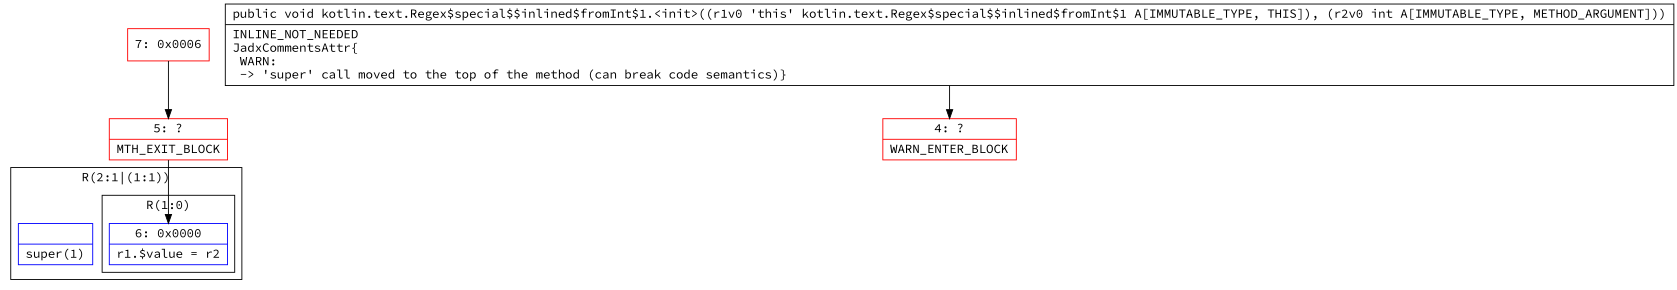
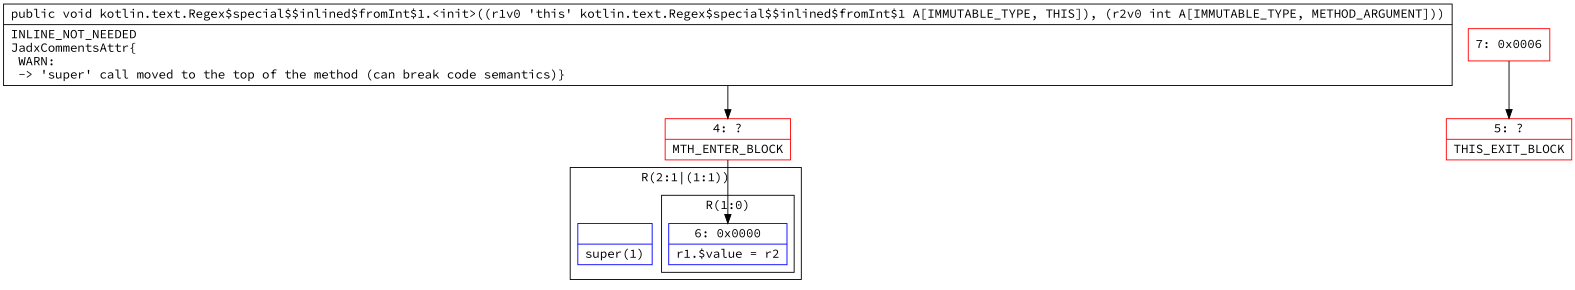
node "5: ?": text "MTH_EXIT_BLOCK" -> "THIS_EXIT_BLOCK"
node "4: ?": text "WARN_ENTER_BLOCK" -> "MTH_ENTER_BLOCK"
edge "5: ?" -> "6: 0x0000": now "4: ?" -> "6: 0x0000"
